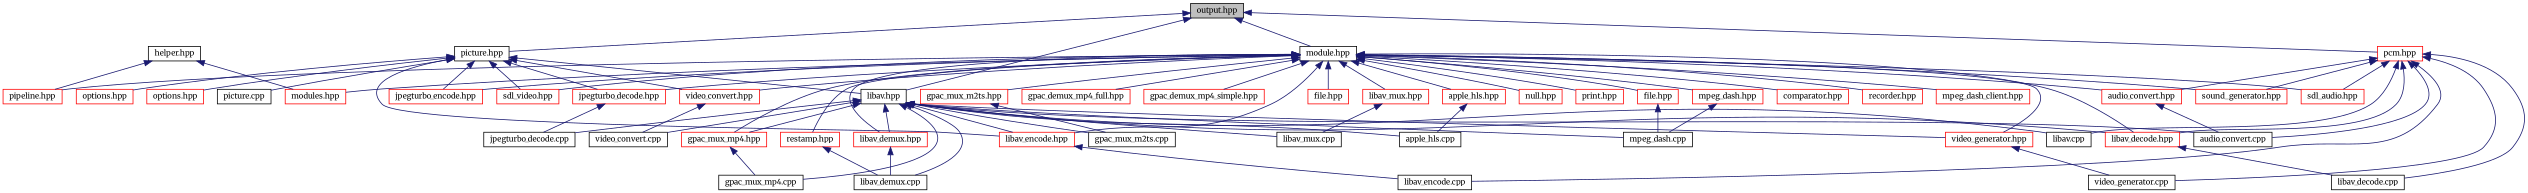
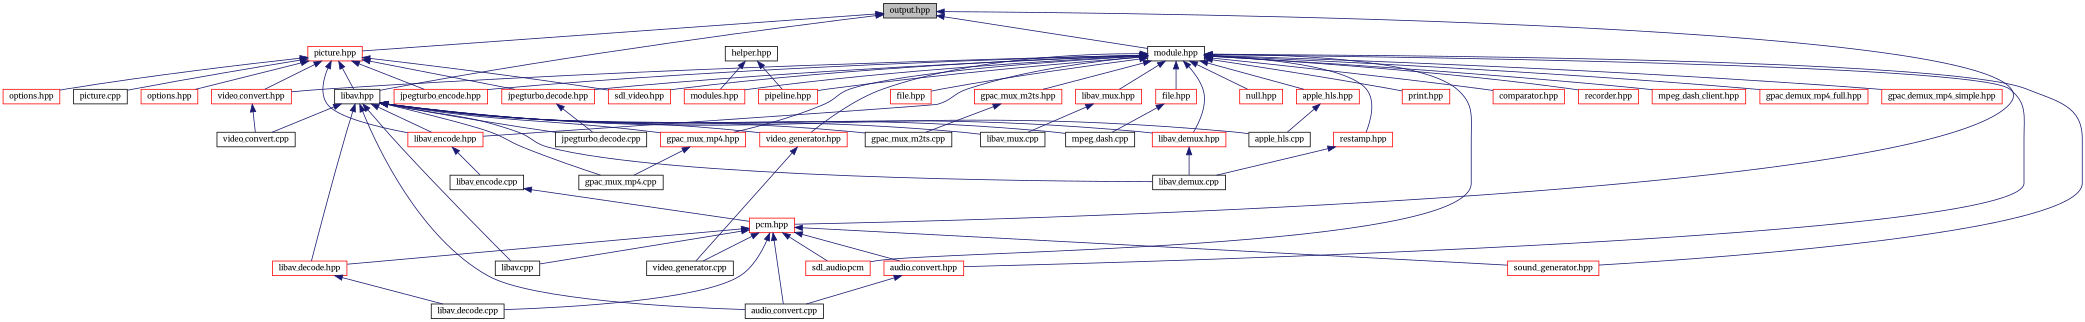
node "picture.hpp": color black -> red
edge "libav_decode.hpp" -> "module.hpp": removed
node "mpeg_dash.hpp": removed
node "sdl_audio.hpp": label "sdl_audio.hpp" -> "sdl_audio.pcm"
edge "libav_encode.cpp" -> "pcm.hpp": reversed
